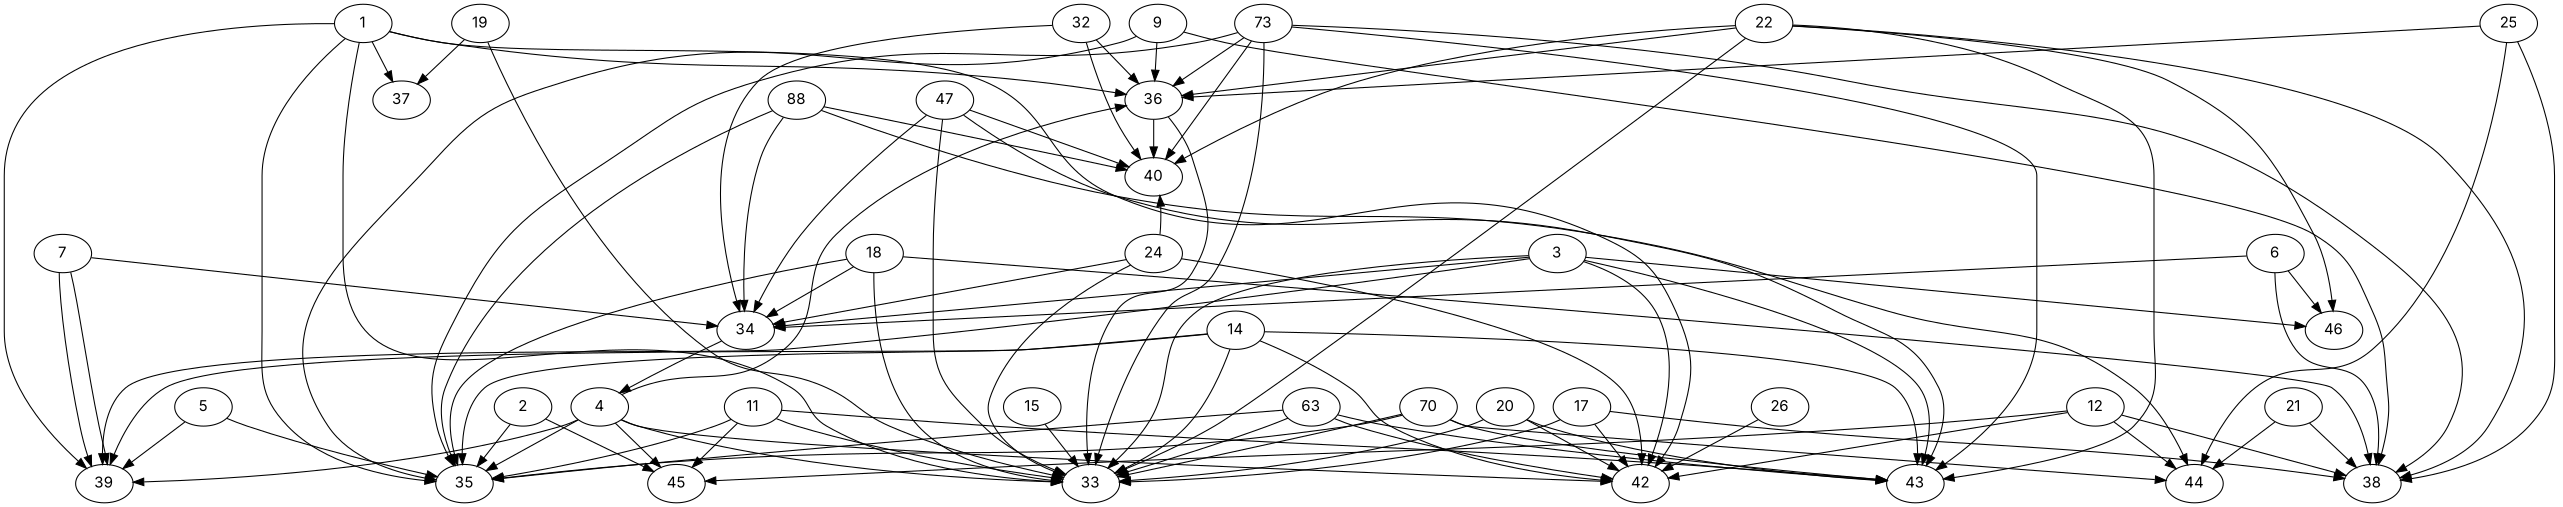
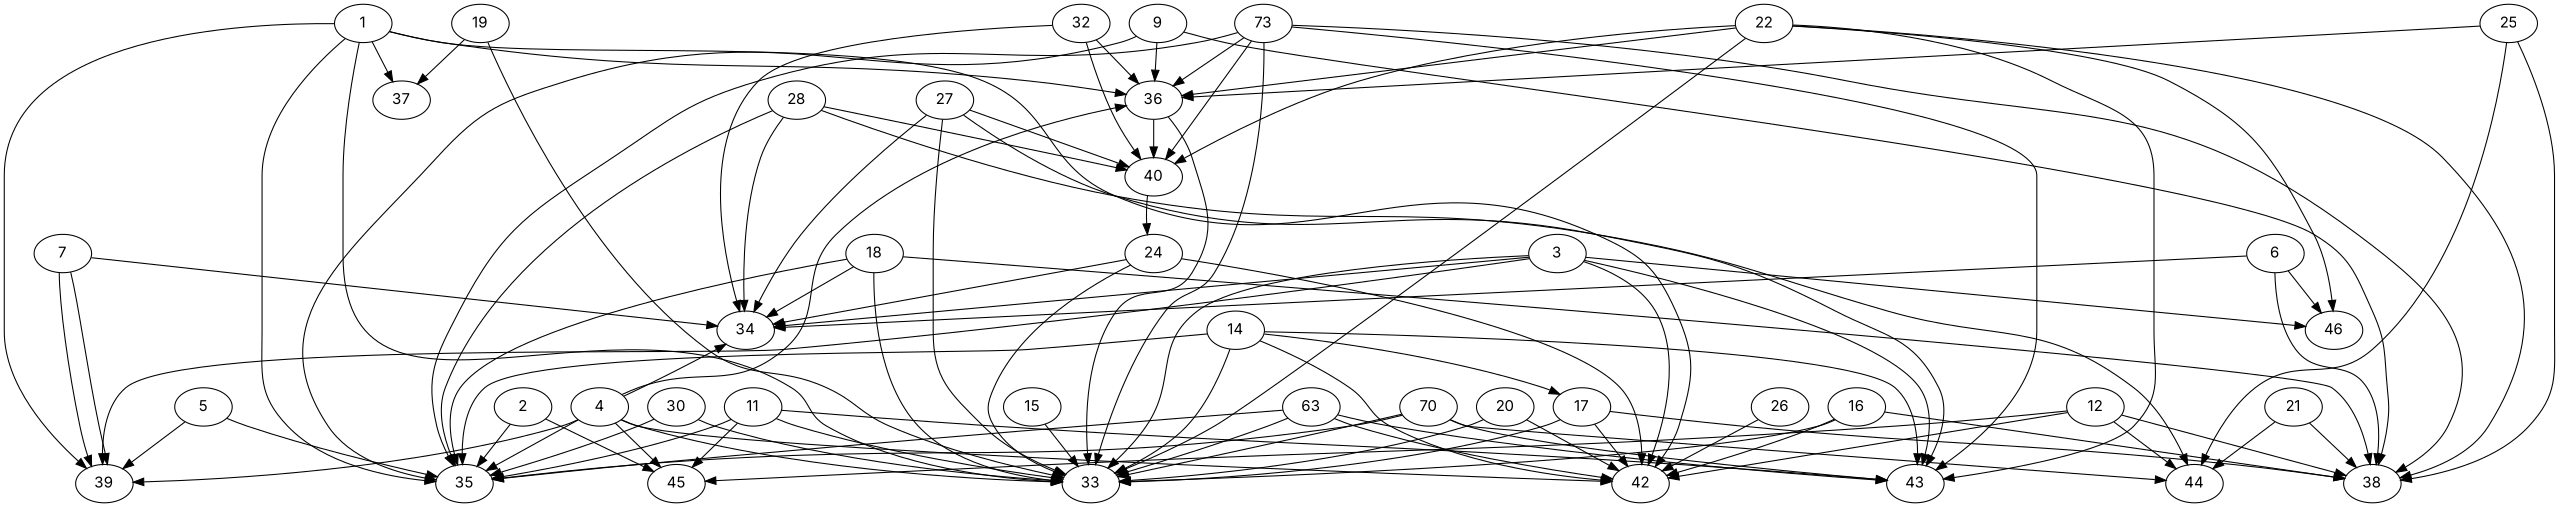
node "88": label "88" -> "28"
node "47": label "47" -> "27"
edge "24" -> "40": reversed
edge "14" -> "39": now "14" -> "17"
edge "34" -> "4": reversed
node "30": added
node "16": added
edge "20" -> "43": removed
